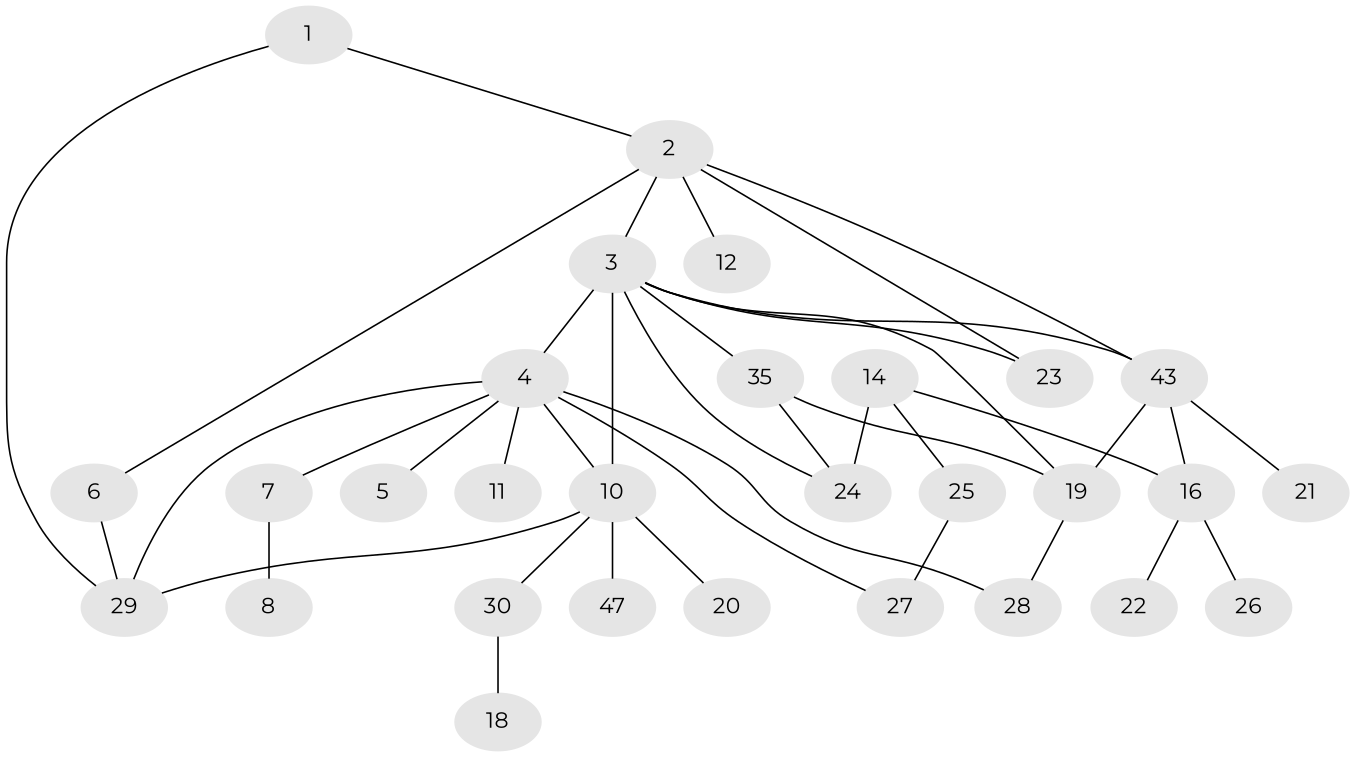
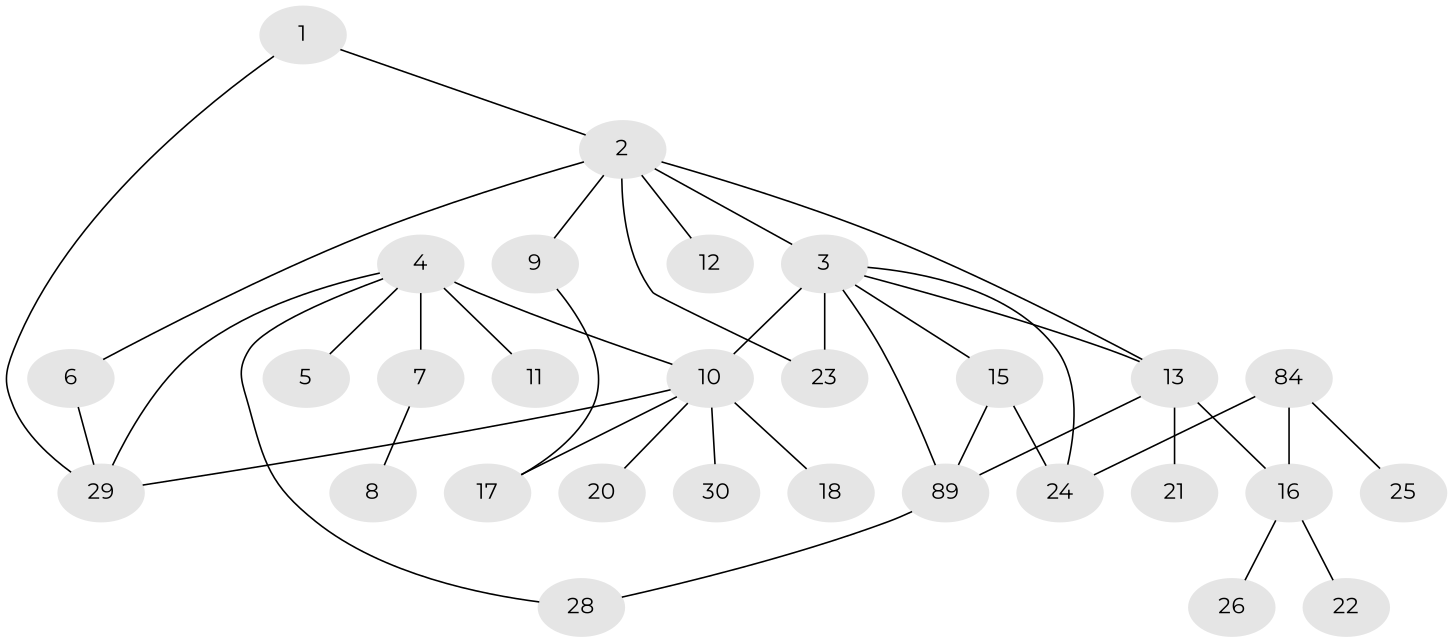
node "9": added
edge "3" -- "4": removed
node "35": label "35" -> "15"
node "14": label "14" -> "84"
node "43": label "43" -> "13"
node "19": label "19" -> "89"
node "47": label "47" -> "17"
node "27": removed
edge "30" -- "18": now "10" -- "18"
